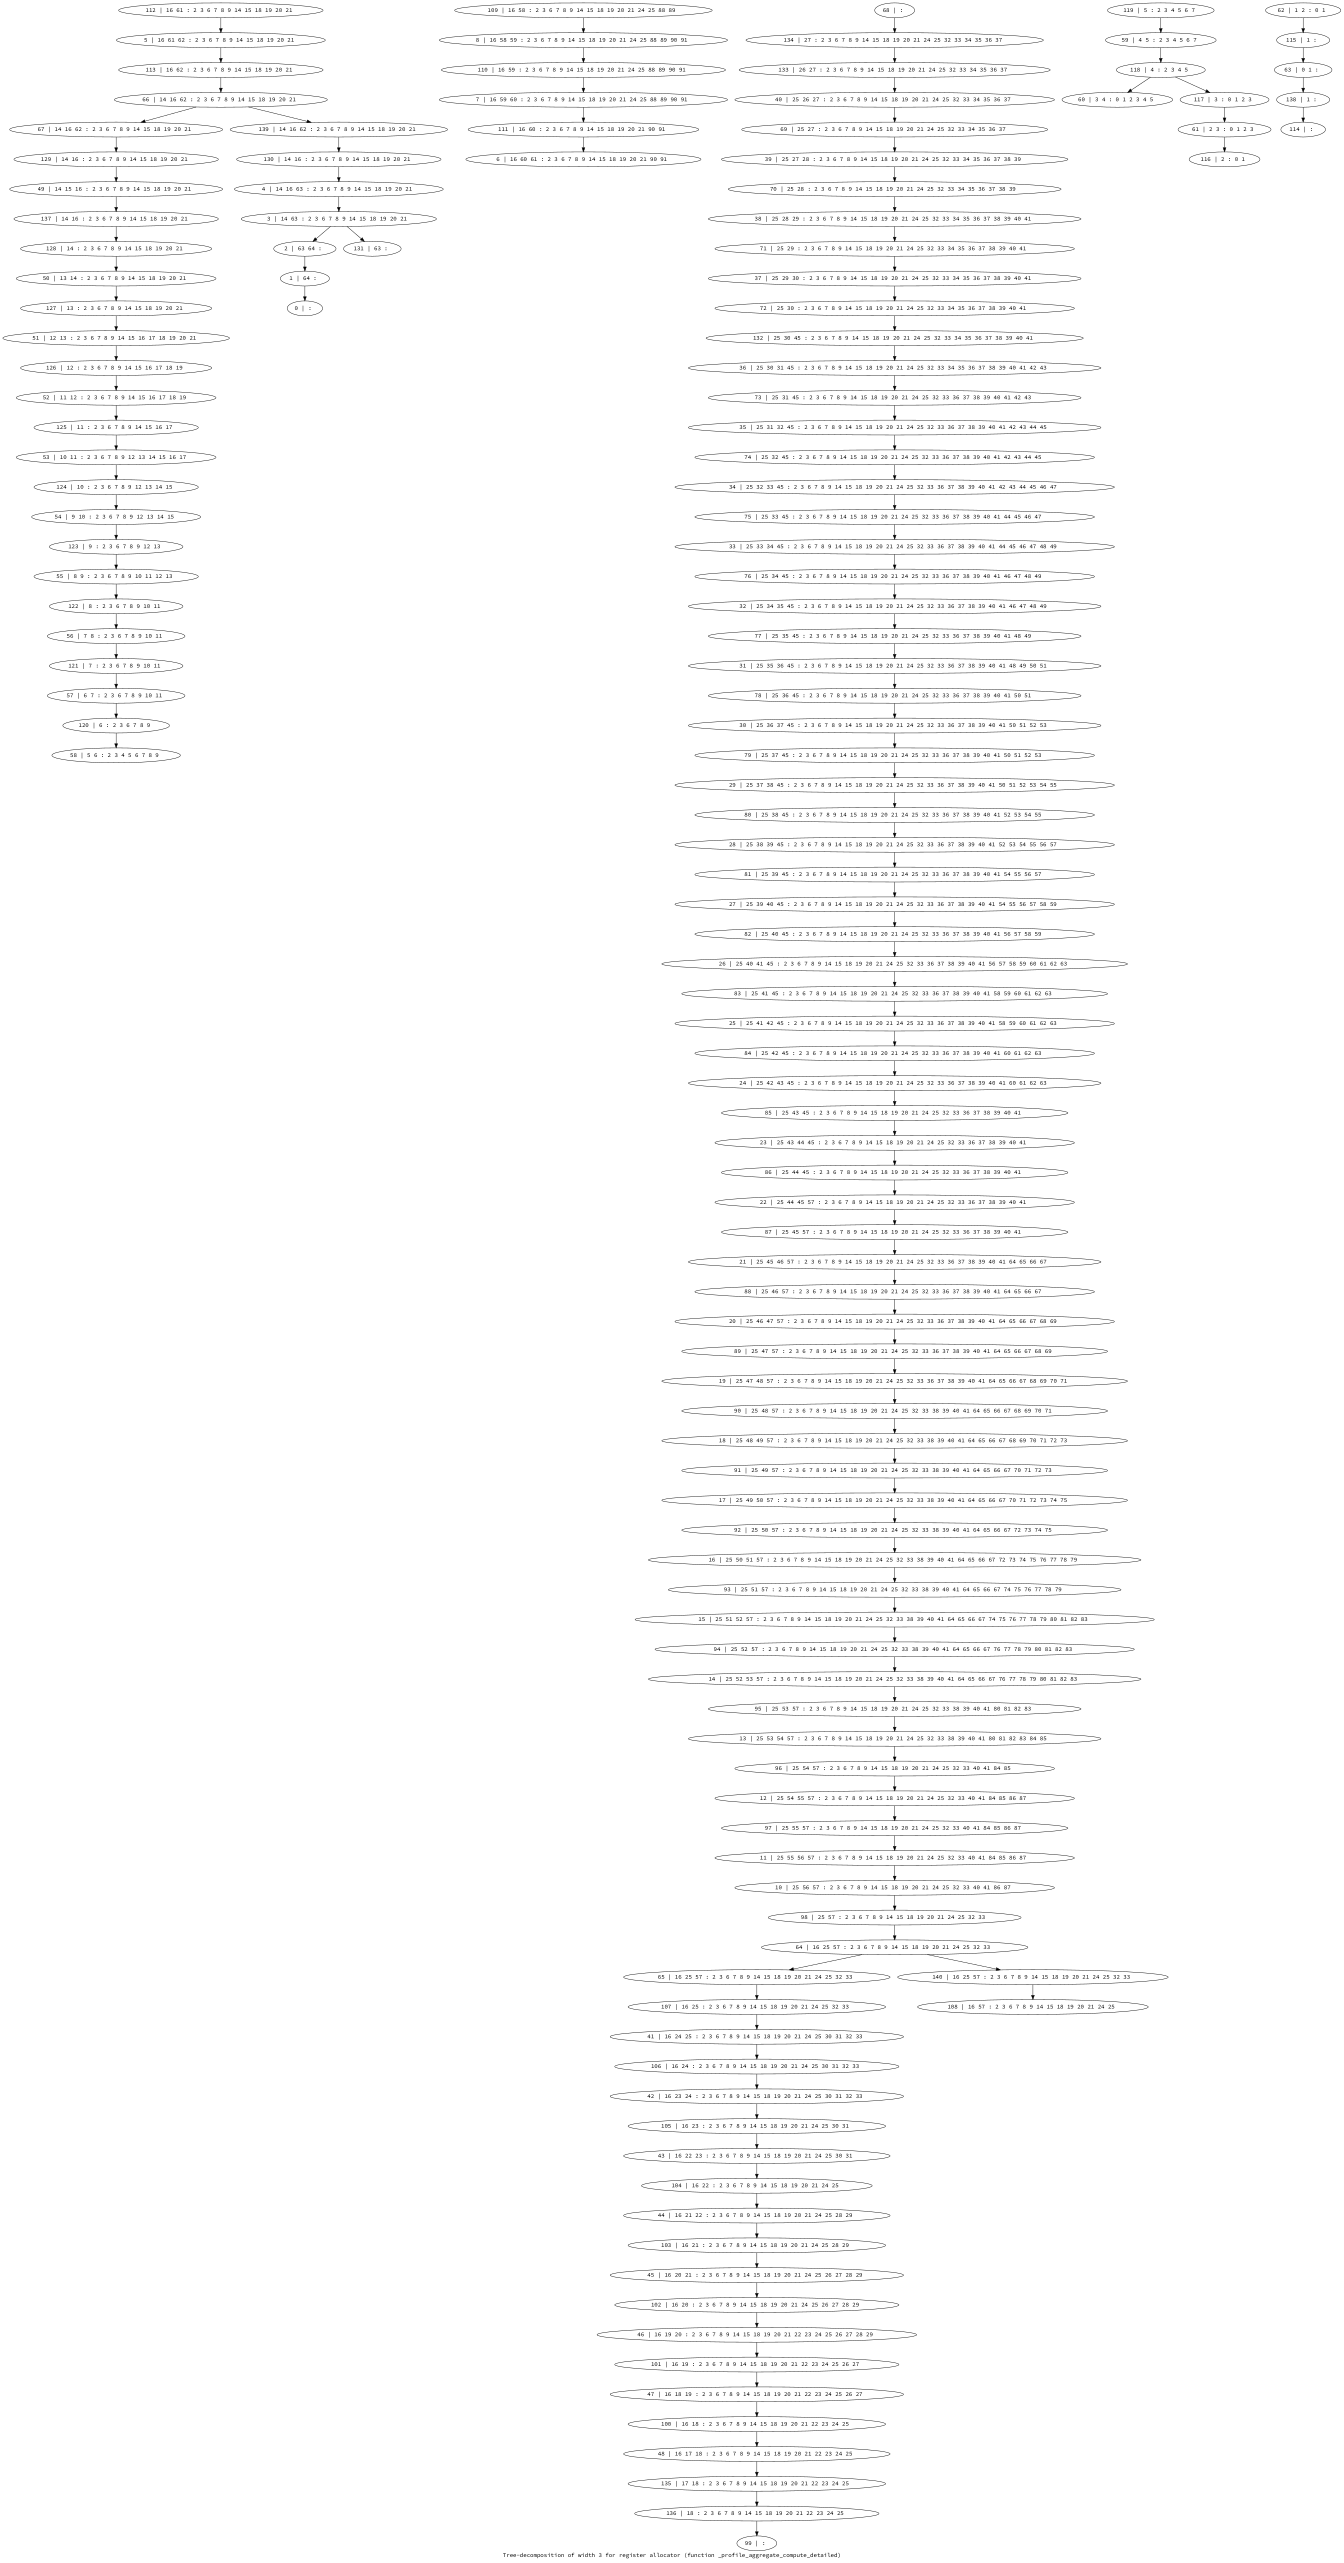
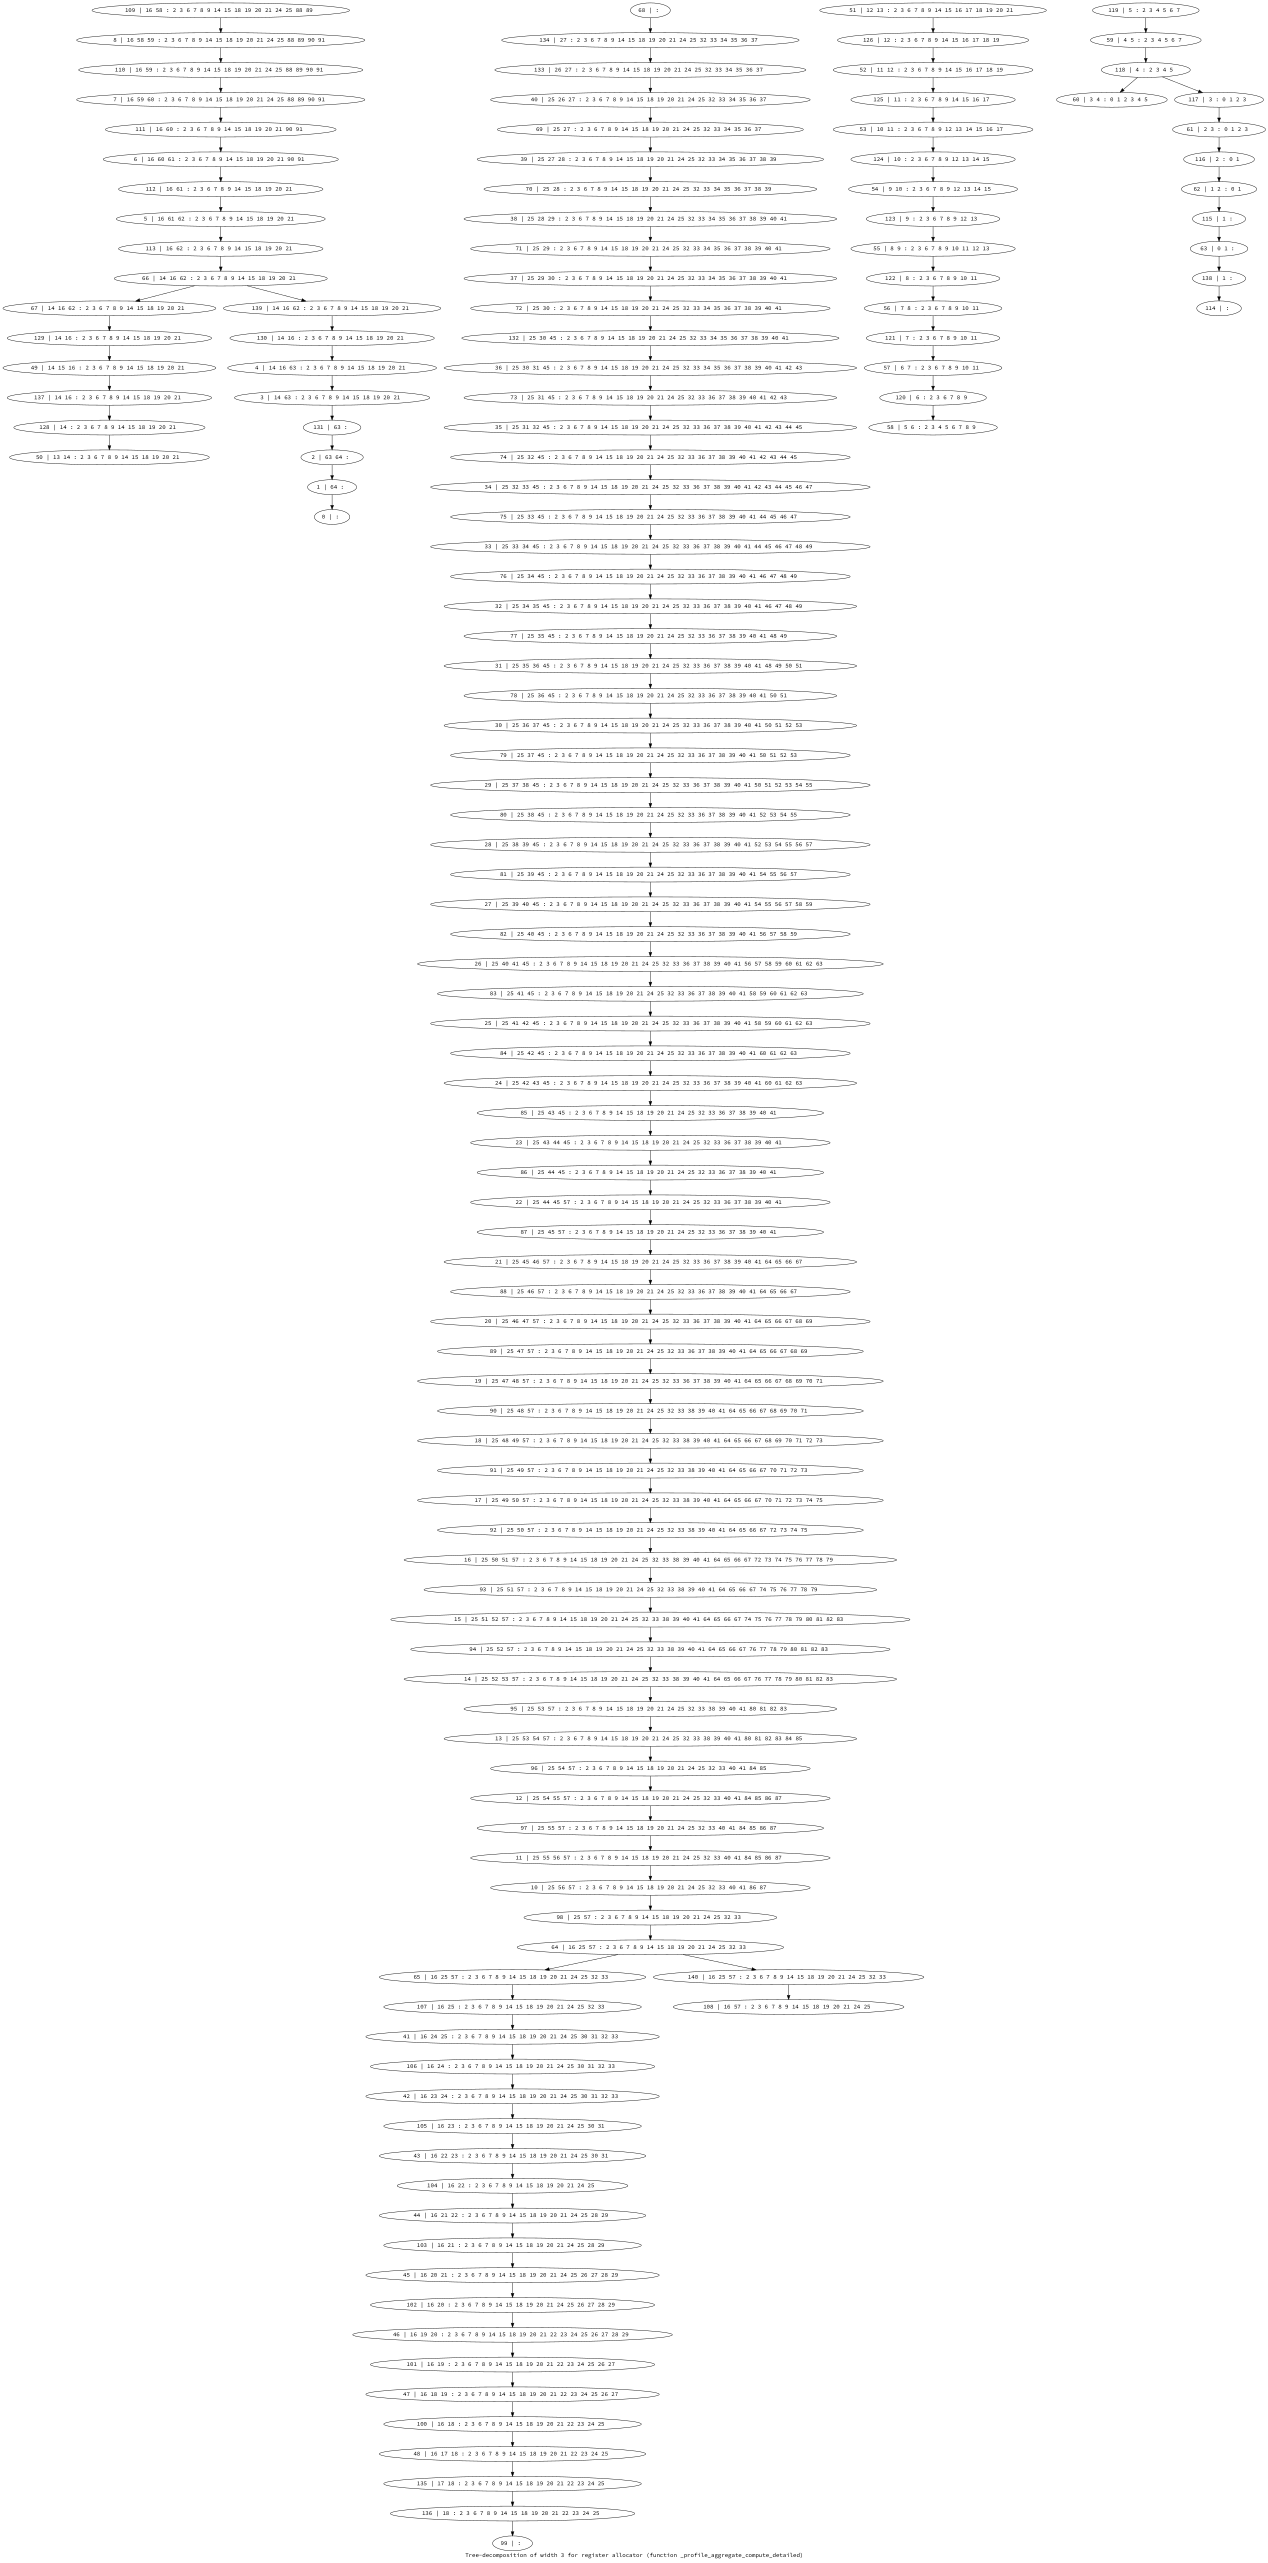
edge "6 | 16 60 61 : 2 3 6 7 8 9 14 15 18 19 20 21 90 91" -> "112 | 16 61 : 2 3 6 7 8 9 14 15 18 19 20 21": added
edge "116 | 2 : 0 1" -> "62 | 1 2 : 0 1": added
edge "3 | 14 63 : 2 3 6 7 8 9 14 15 18 19 20 21" -> "2 | 63 64 :": now "131 | 63 :" -> "2 | 63 64 :"
node "127 | 13 : 2 3 6 7 8 9 14 15 18 19 20 21": removed
